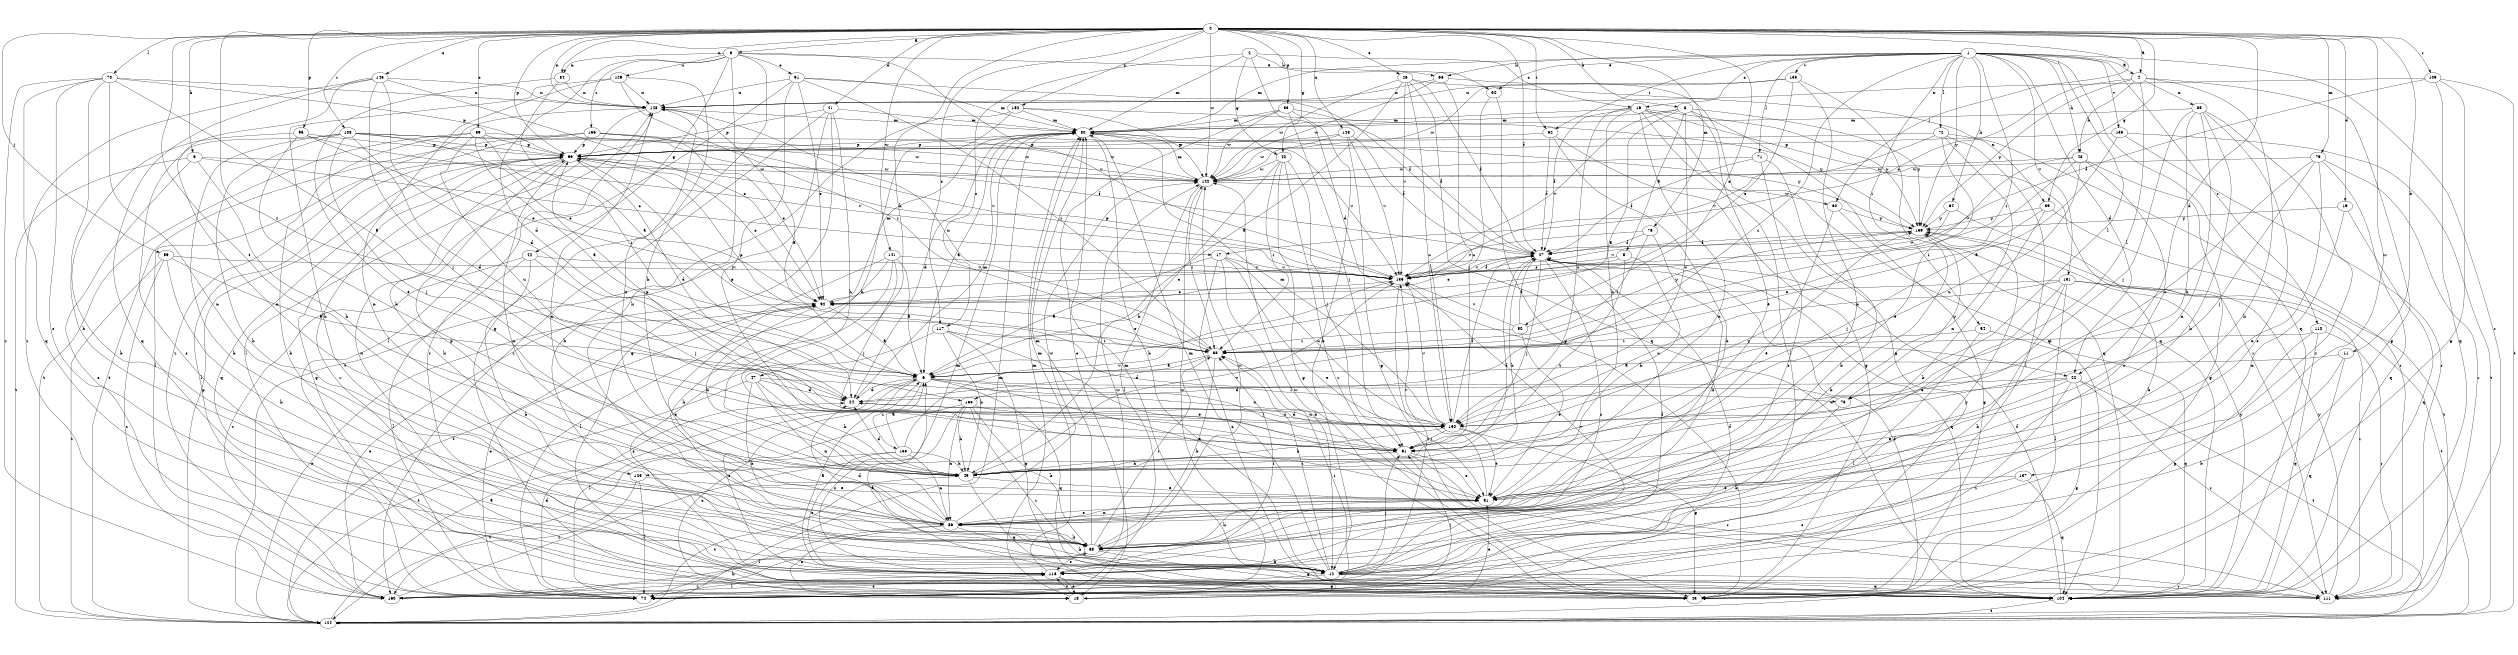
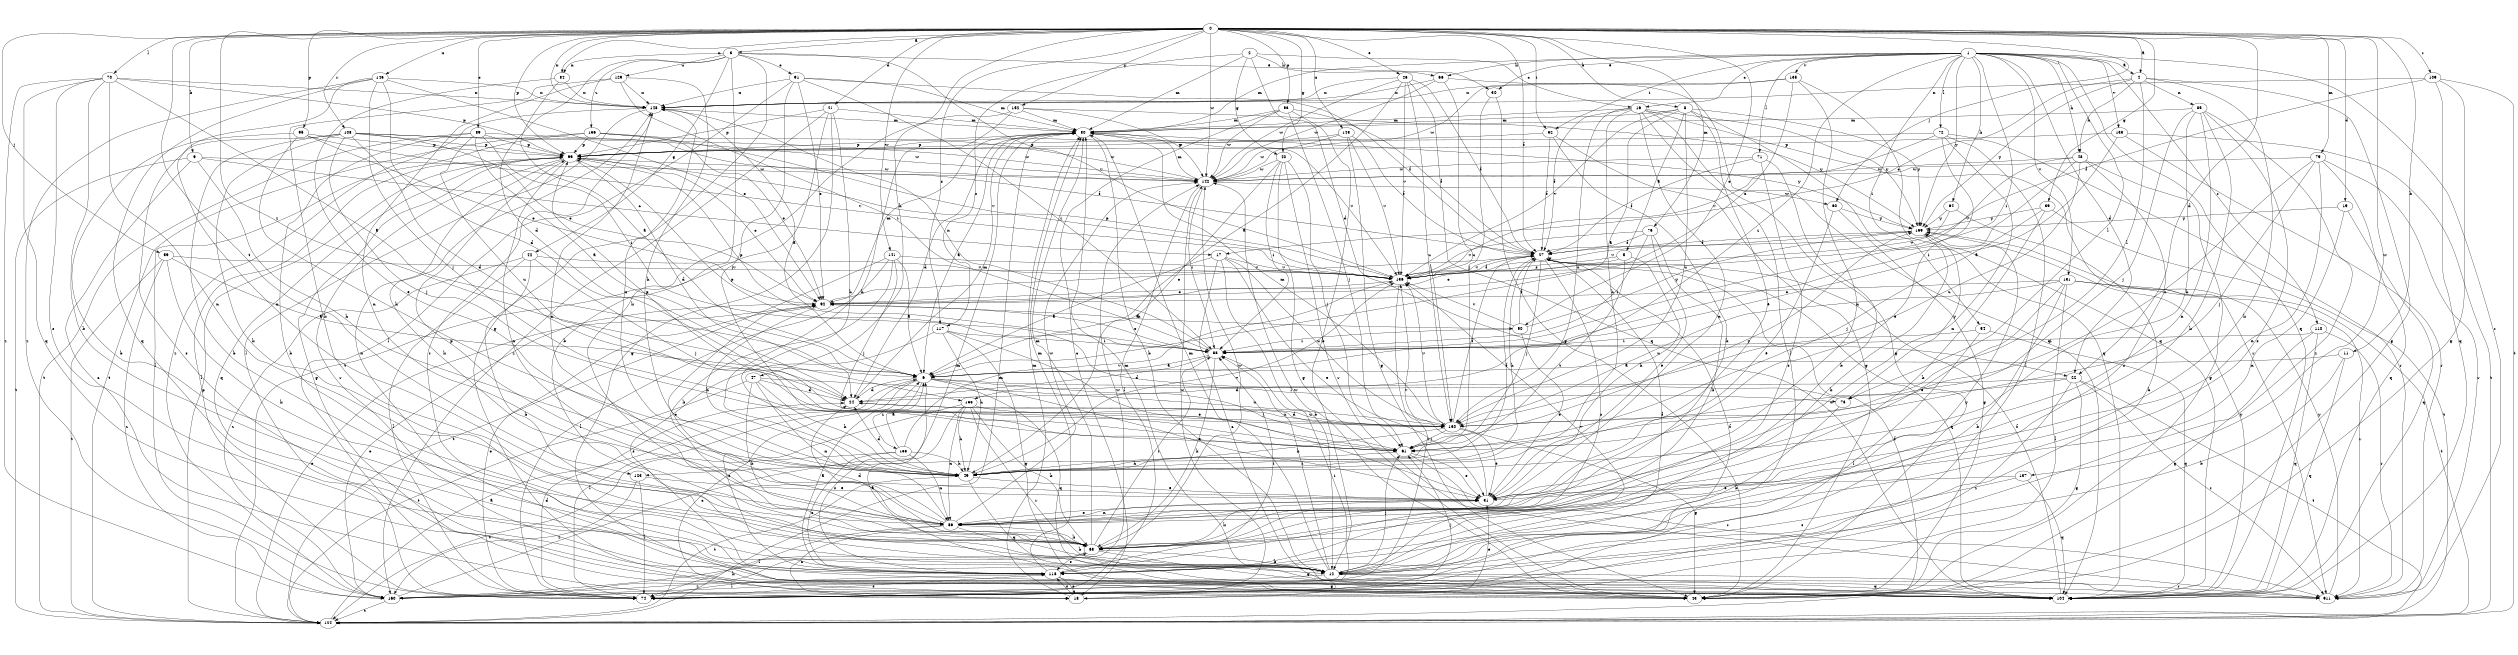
edge "26" -> "39": now "26" -> "148"
edge "92" -> "6": now "92" -> "90"
edge "22" -> "31": now "76" -> "31"
node "111": label "111" -> "911"
edge "104" -> "124": now "160" -> "124"
